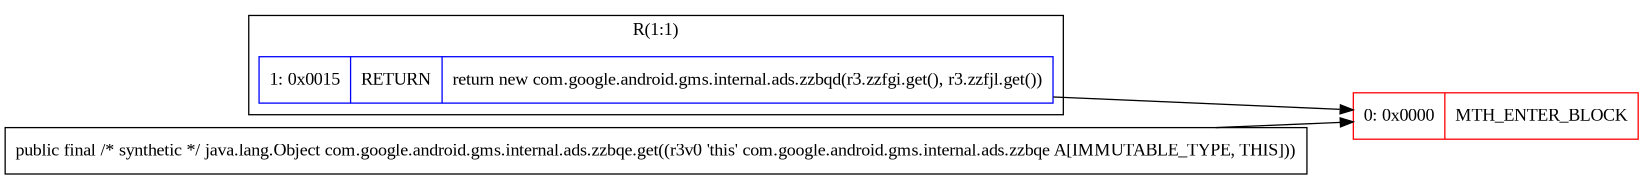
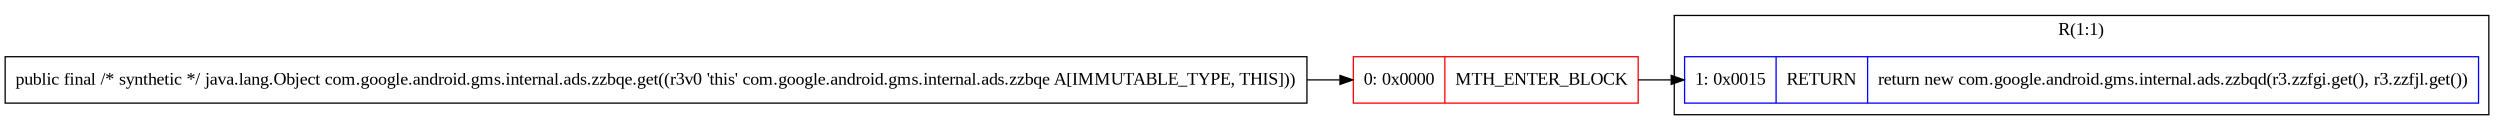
edge "1: 0x0015" -> "0: 0x0000": reversed
